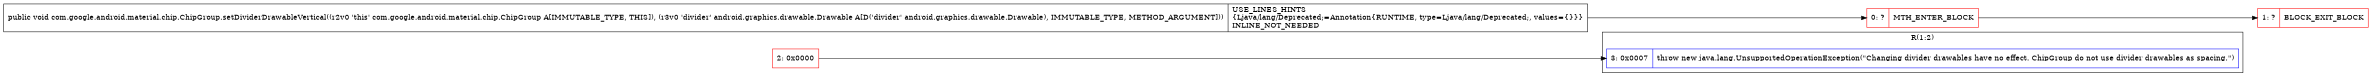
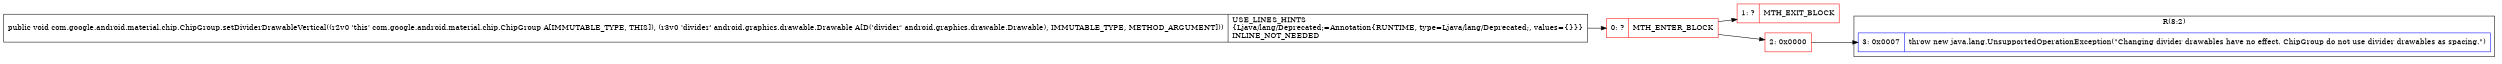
node "1: ?": text "BLOCK_EXIT_BLOCK" -> "MTH_EXIT_BLOCK"
edge "0: ?" -> "2: 0x0000": added
cluster "R(1:2)": label "R(1:2)" -> "R(8:2)"
